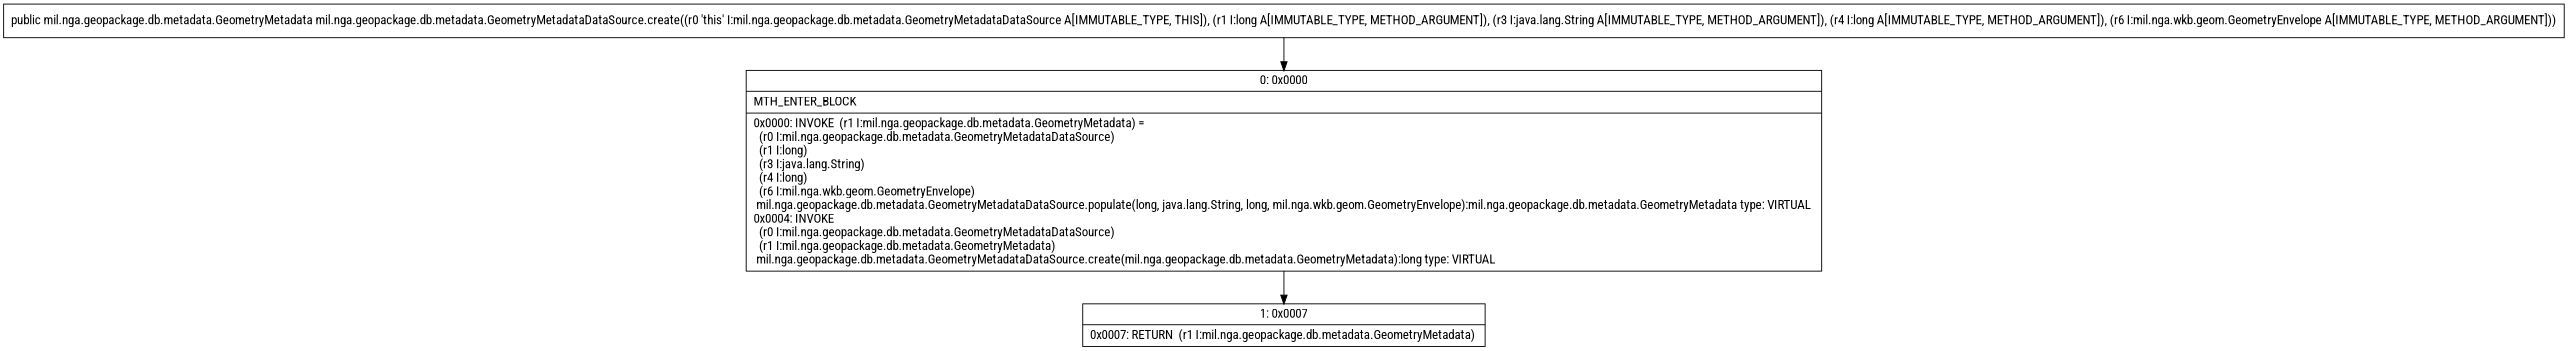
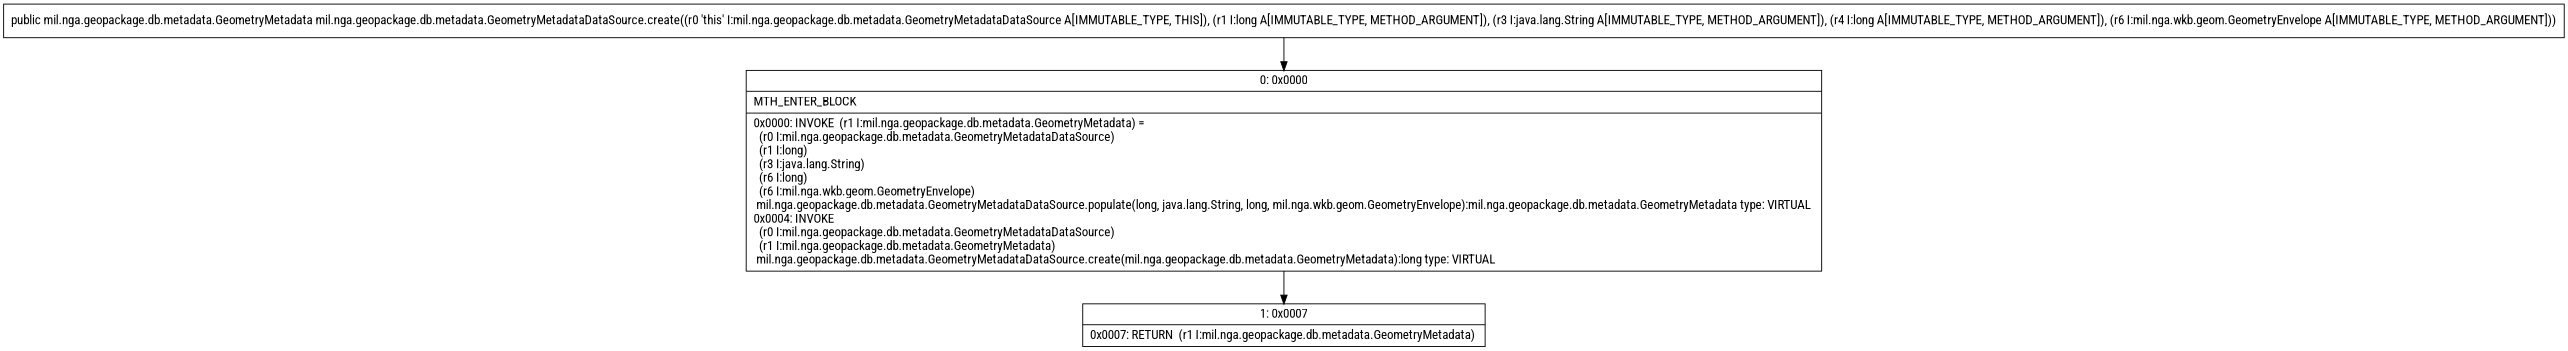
node "0: 0x0000": text "(r4 I:long)" -> "(r6 I:long)"
